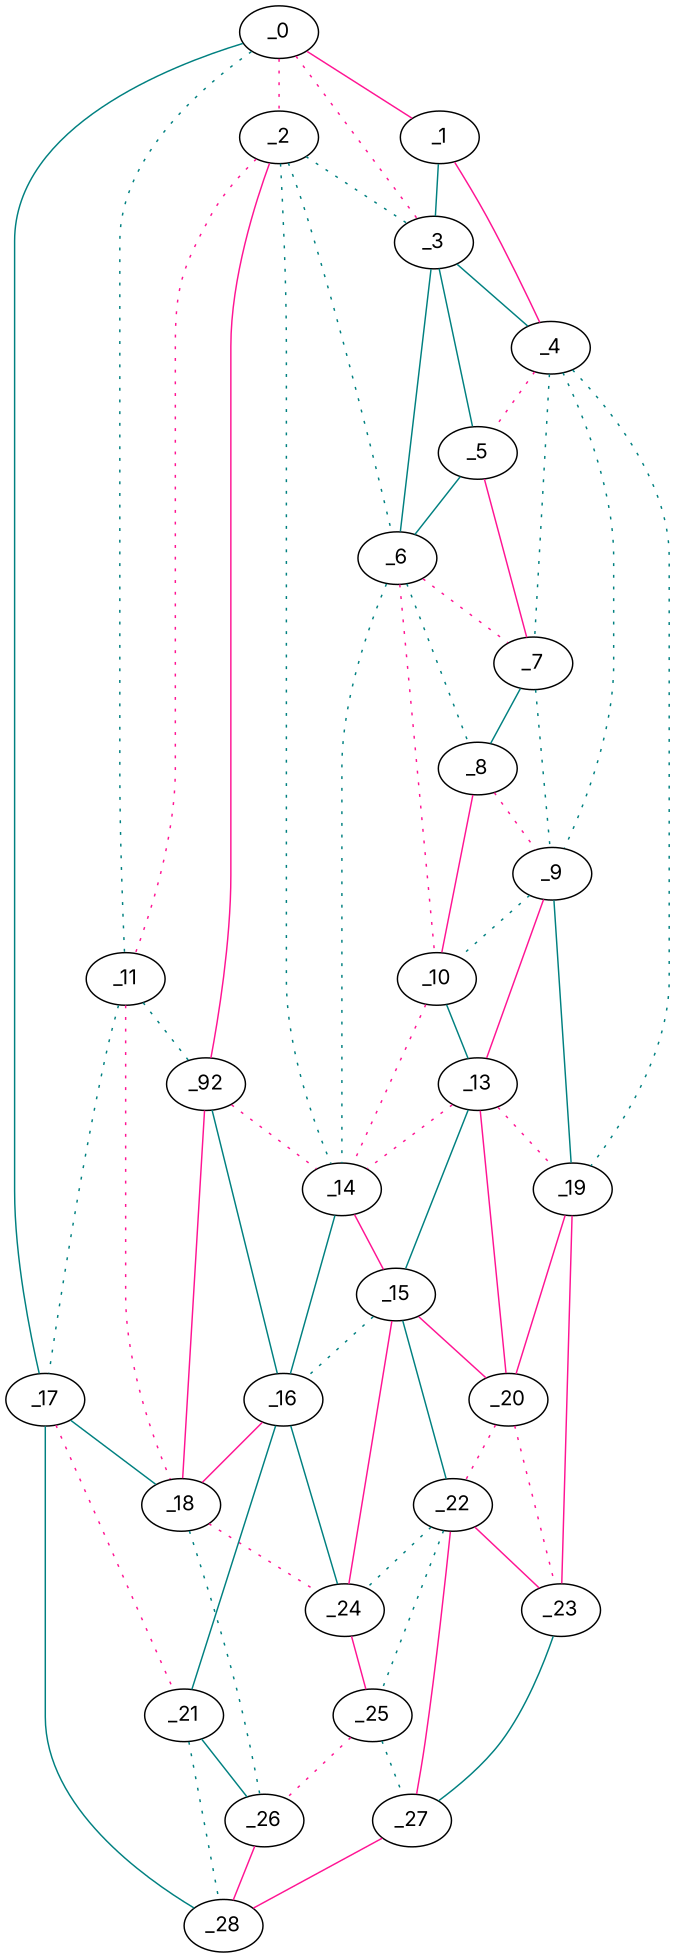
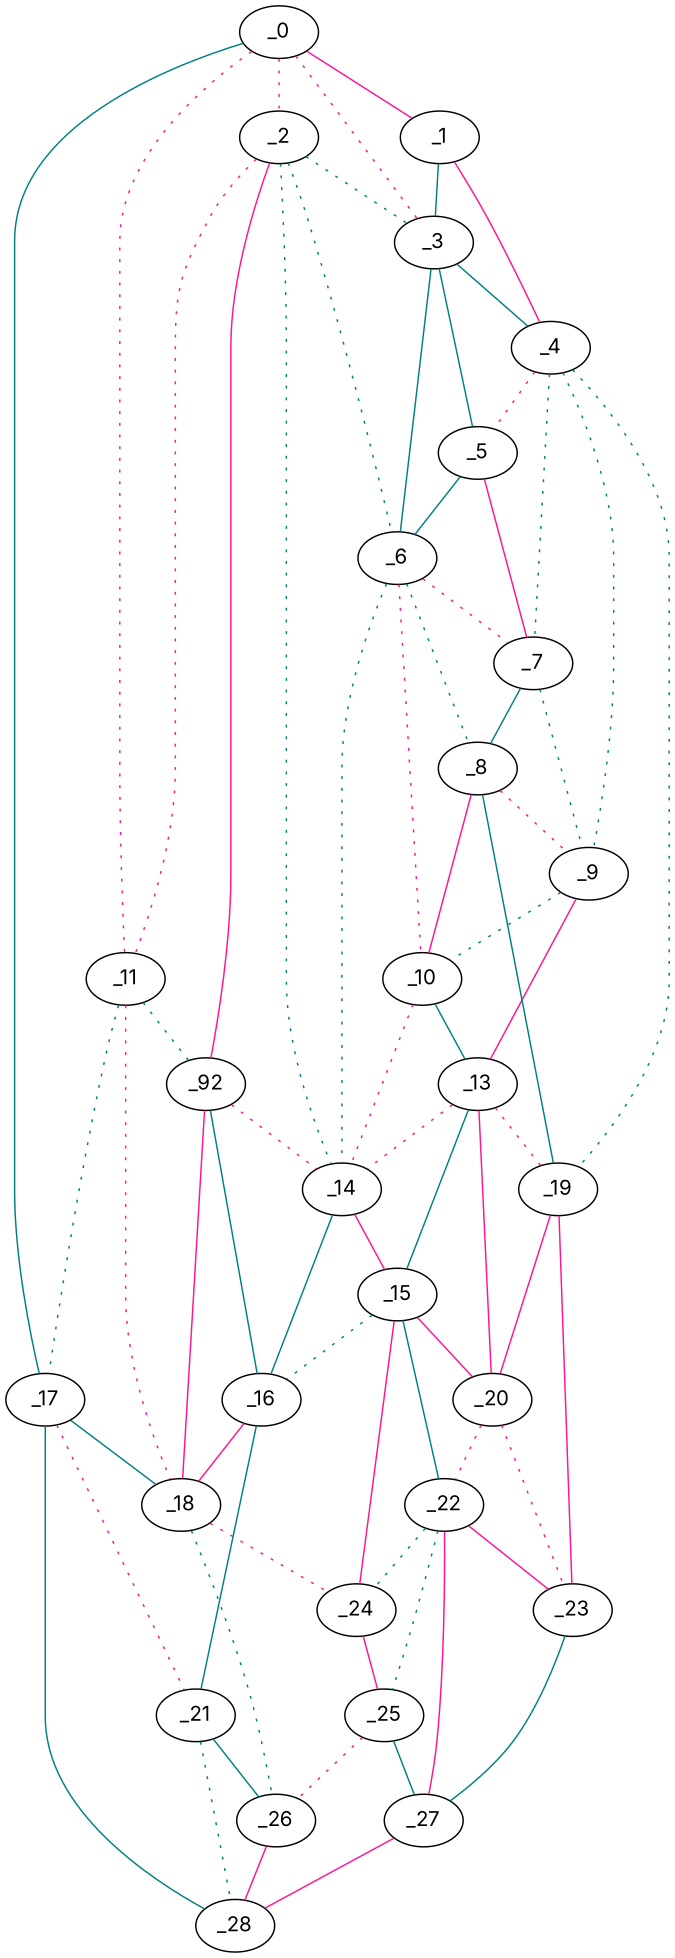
edge "_0" -- "_11": color teal -> deeppink
edge "_9" -- "_19": now "_8" -- "_19"
edge "_16" -- "_24": removed
edge "_25" -- "_27": style dotted -> solid
